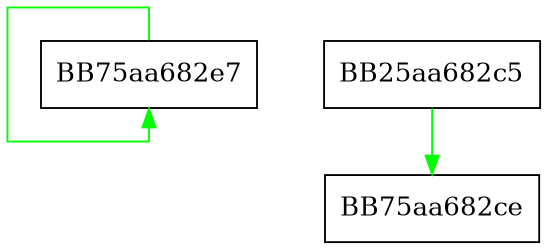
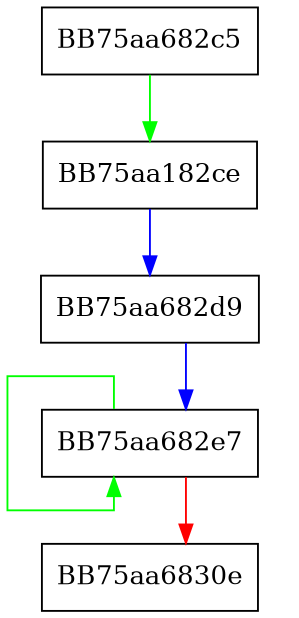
node "BB25aa682c5": label "BB25aa682c5" -> "BB75aa682c5"
node "BB75aa682ce": label "BB75aa682ce" -> "BB75aa182ce"
node "BB75aa682d9": added
node "BB75aa6830e": added
